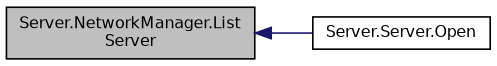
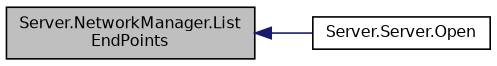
node "Server.NetworkManager.List Server": label "Server.NetworkManager.List Server" -> "Server.NetworkManager.List EndPoints"
